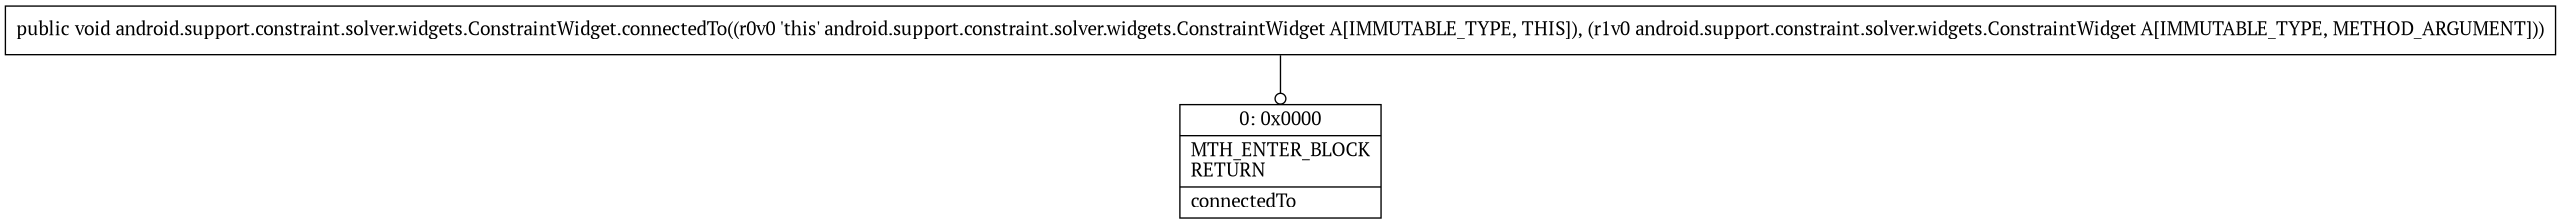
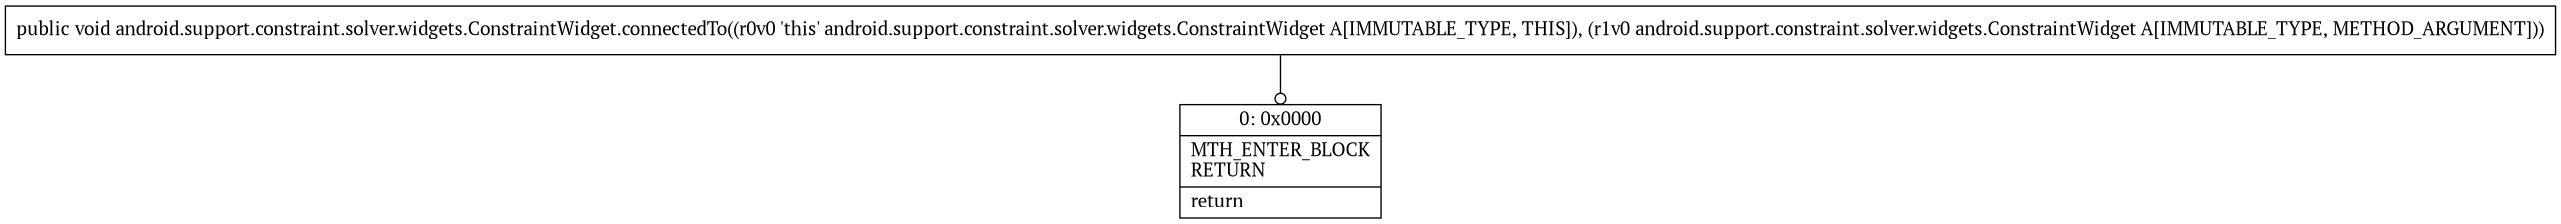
node "0: 0x0000": text "connectedTo" -> "return"
